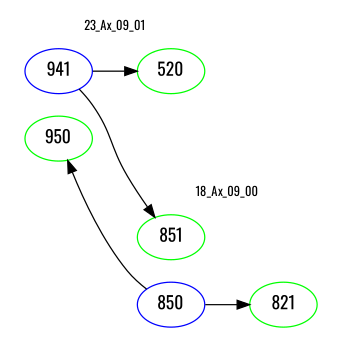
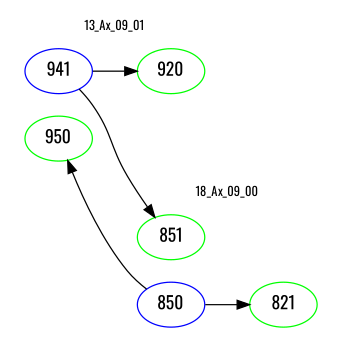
cluster "23_Ax_09_01": label "23_Ax_09_01" -> "13_Ax_09_01"
node "520": label "520" -> "920"
